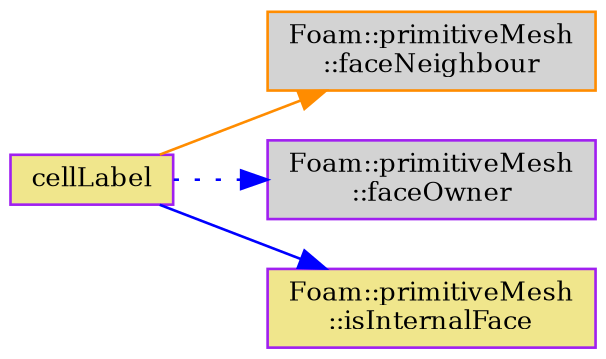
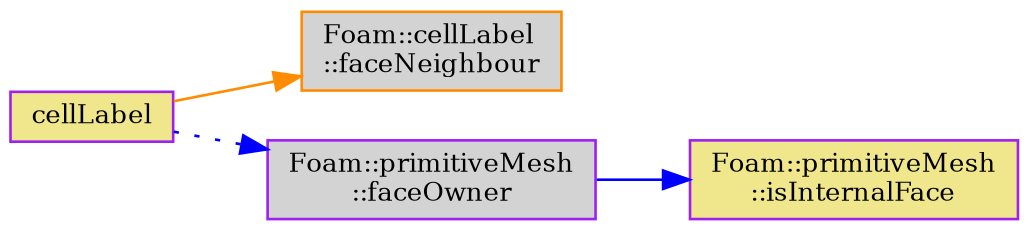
node "Foam::primitiveMesh ::faceNeighbour": label "Foam::primitiveMesh ::faceNeighbour" -> "Foam::cellLabel ::faceNeighbour"
edge "cellLabel" -> "Foam::primitiveMesh ::isInternalFace": now "Foam::primitiveMesh ::faceOwner" -> "Foam::primitiveMesh ::isInternalFace"
